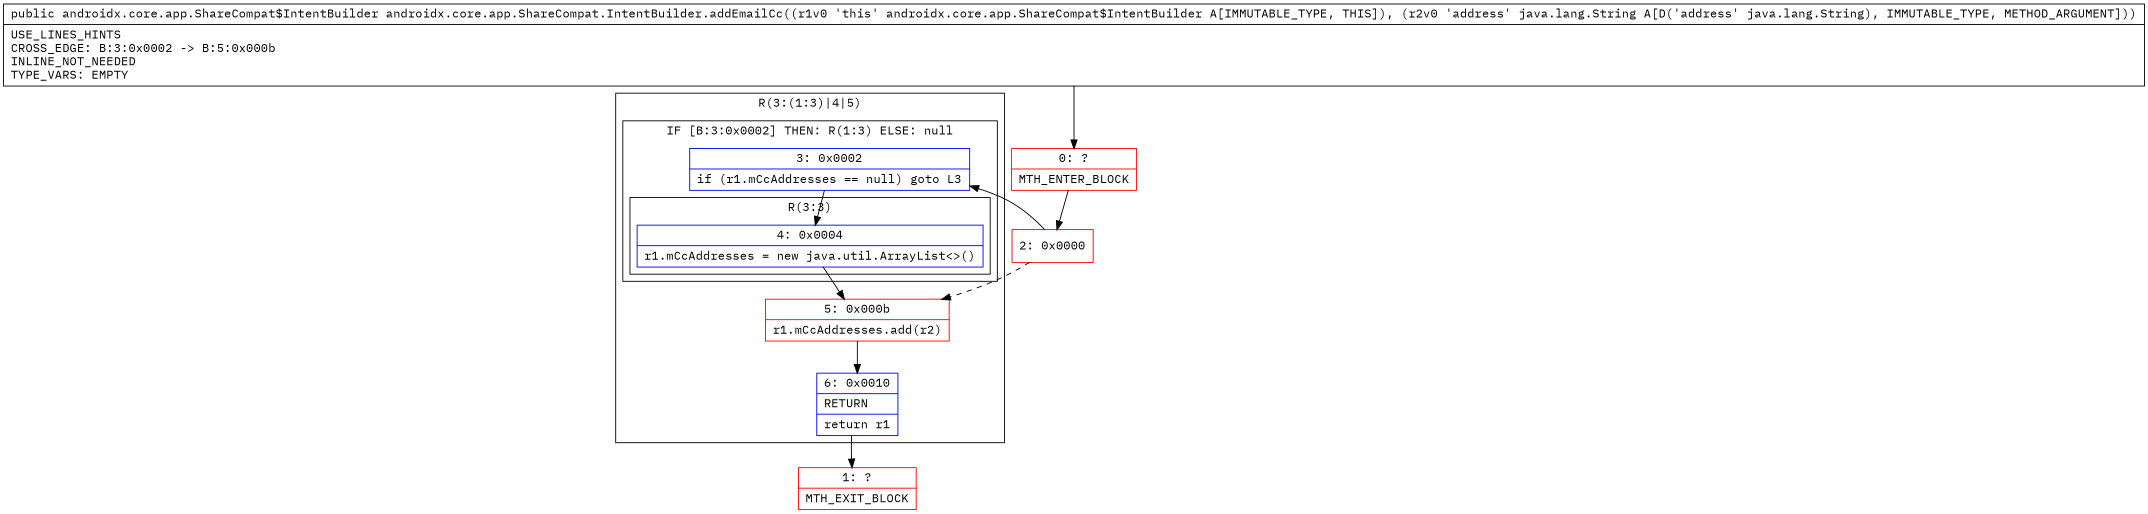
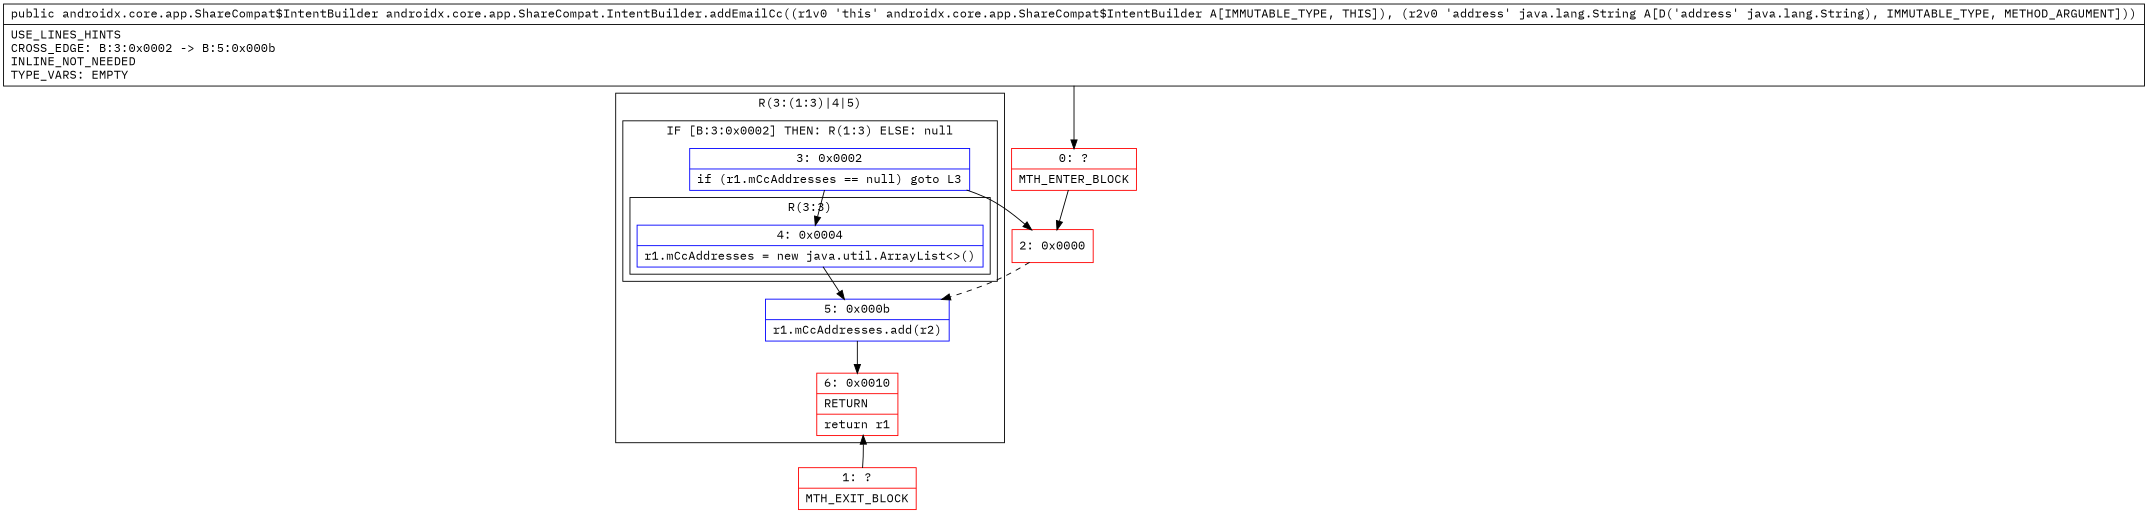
edge "2: 0x0000" -> "3: 0x0002": reversed
node "5: 0x000b": color red -> blue
node "6: 0x0010": color blue -> red
edge "6: 0x0010" -> "1: ?": reversed
